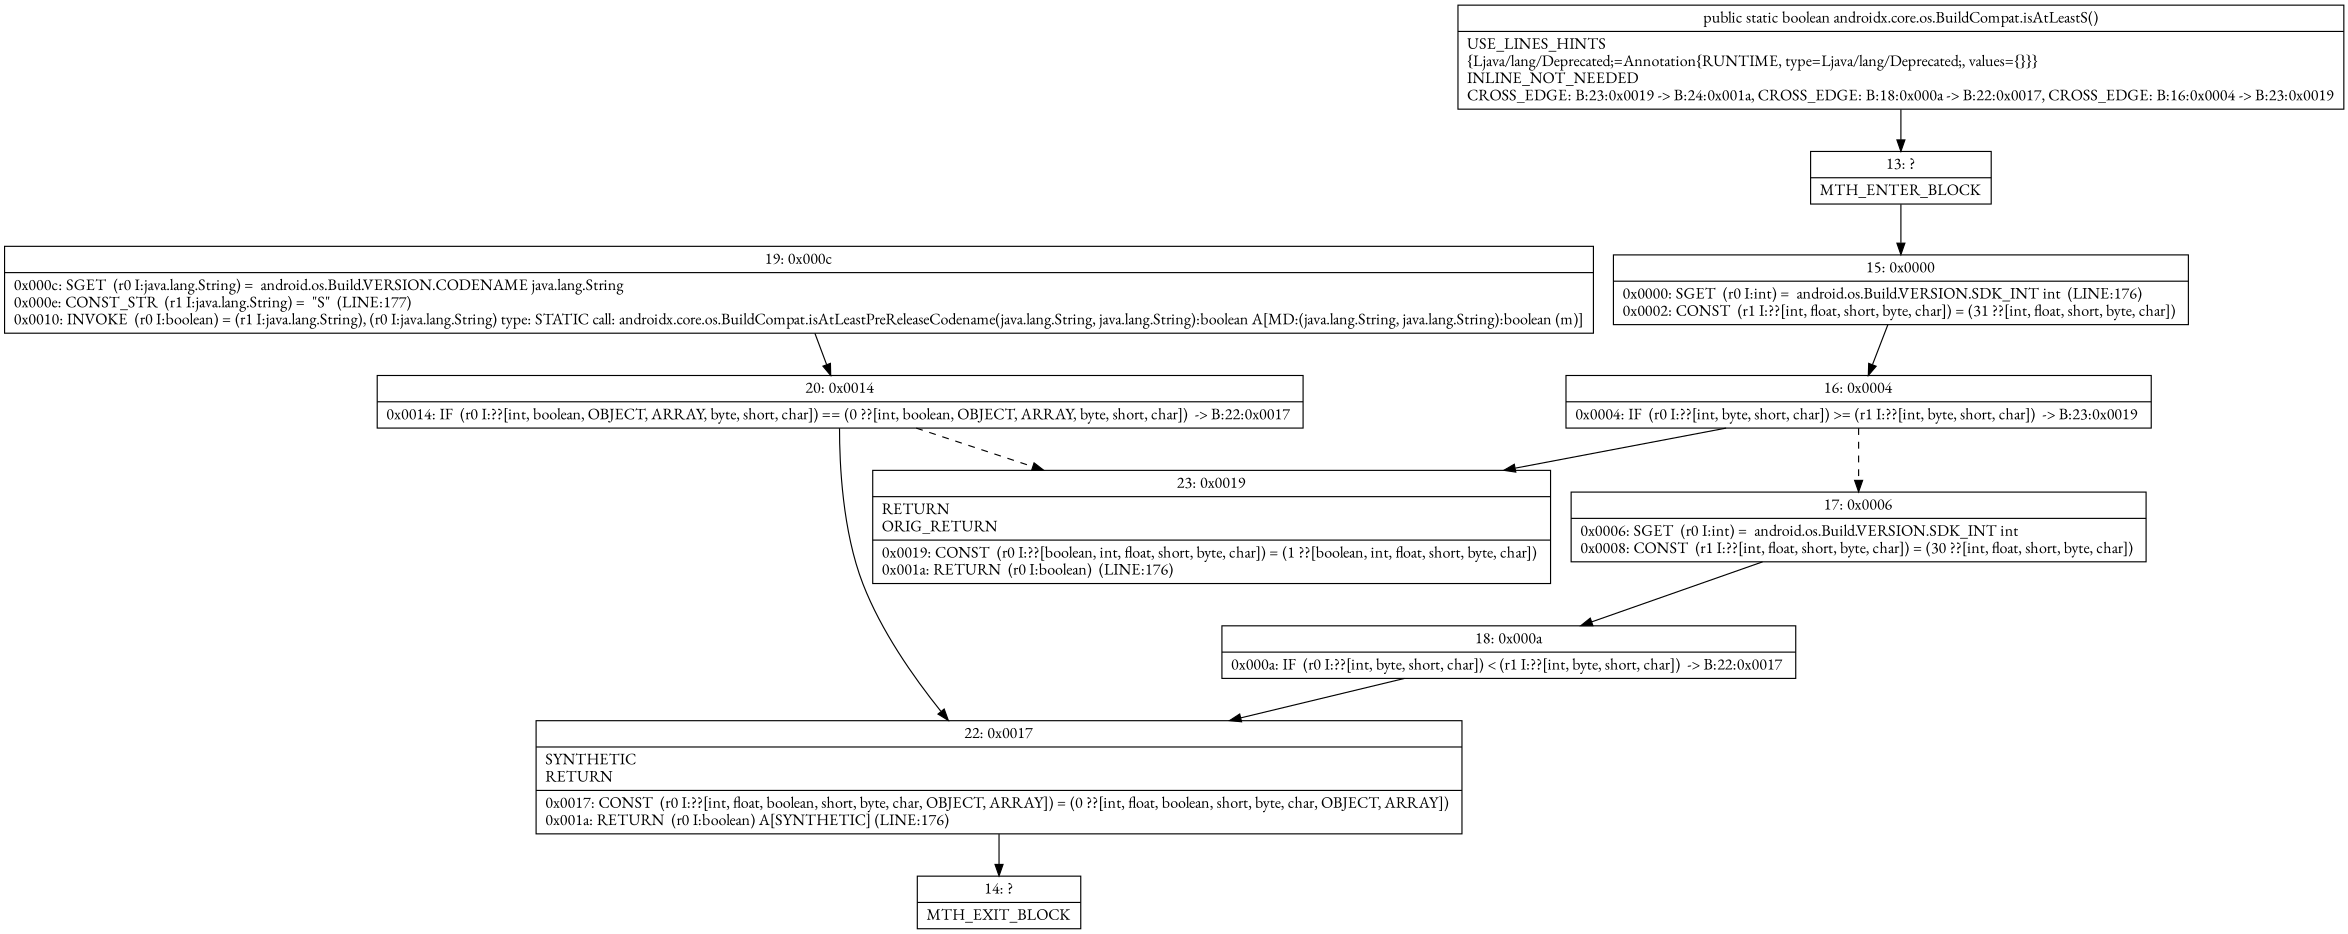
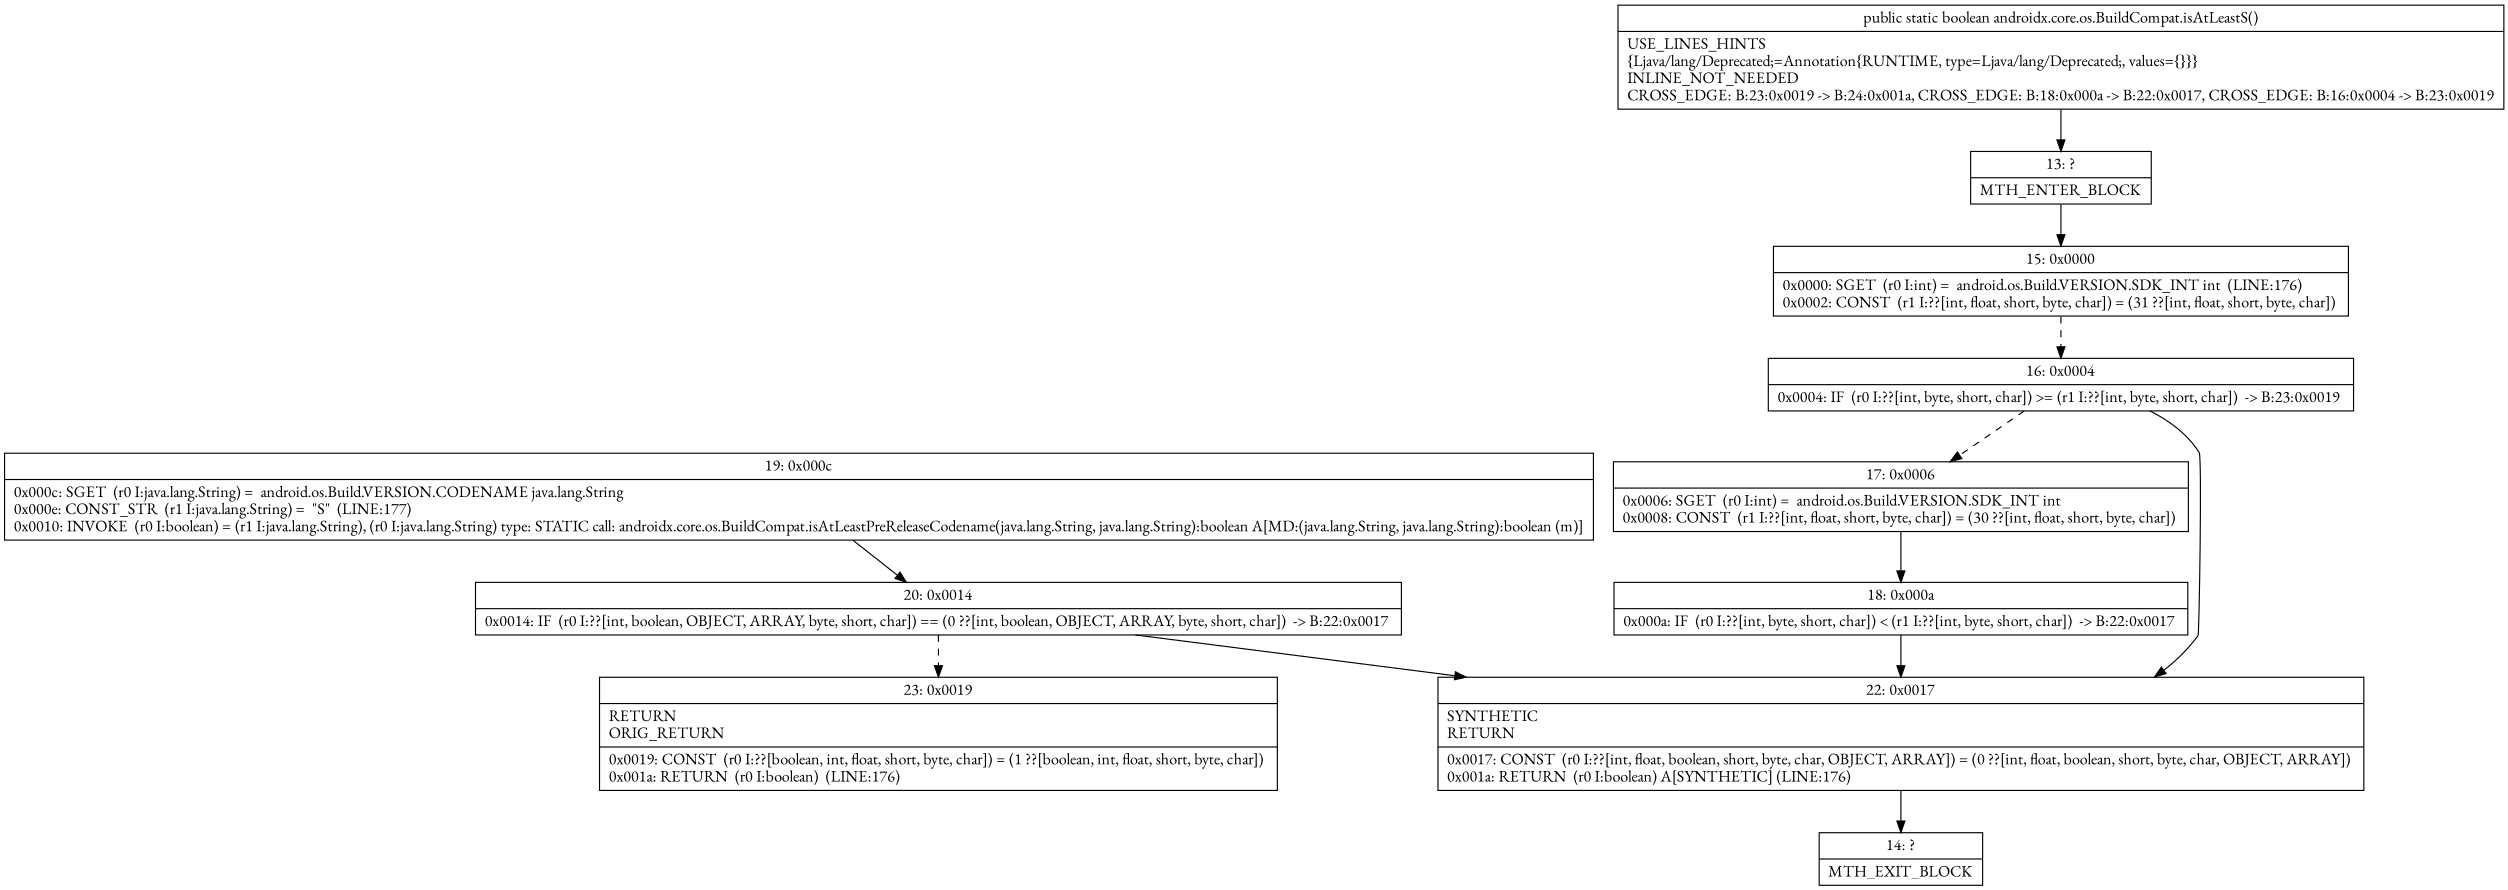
edge "15: 0x0000" -> "16: 0x0004": style solid -> dashed
edge "16: 0x0004" -> "23: 0x0019": now "16: 0x0004" -> "22: 0x0017"
